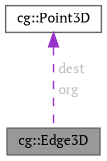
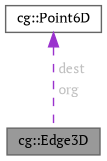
node "cg::Point3D": label "cg::Point3D" -> "cg::Point6D"
